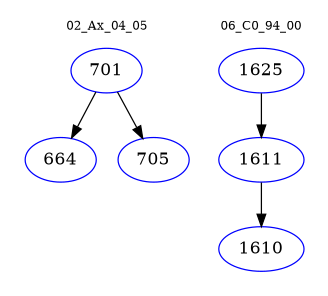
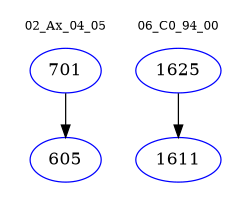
node "664": removed
node "705": label "705" -> "605"
node "1610": removed
